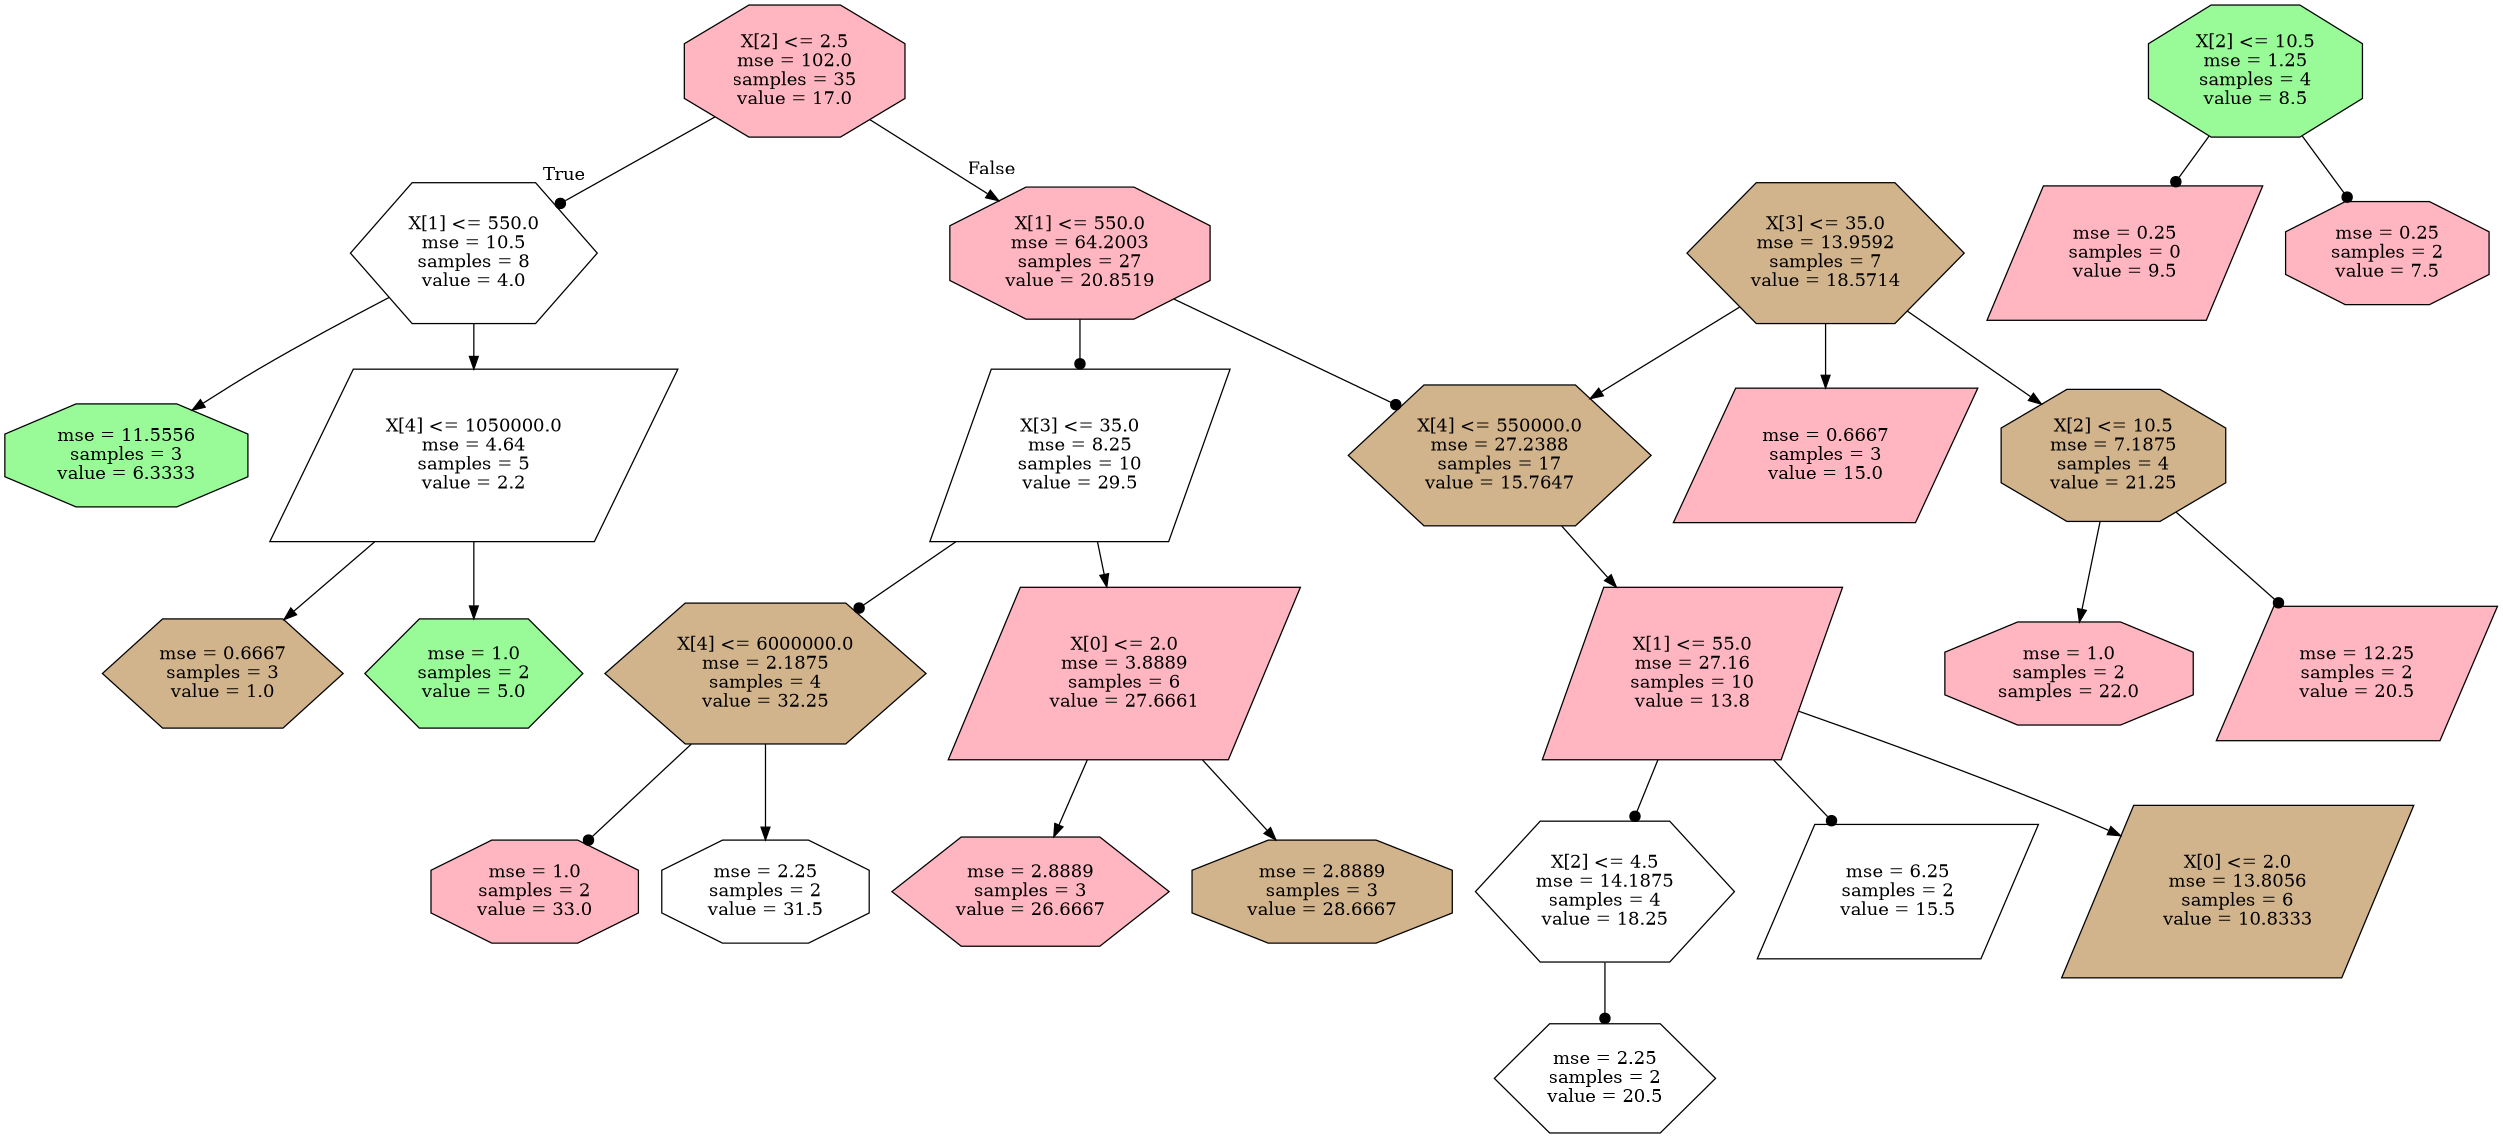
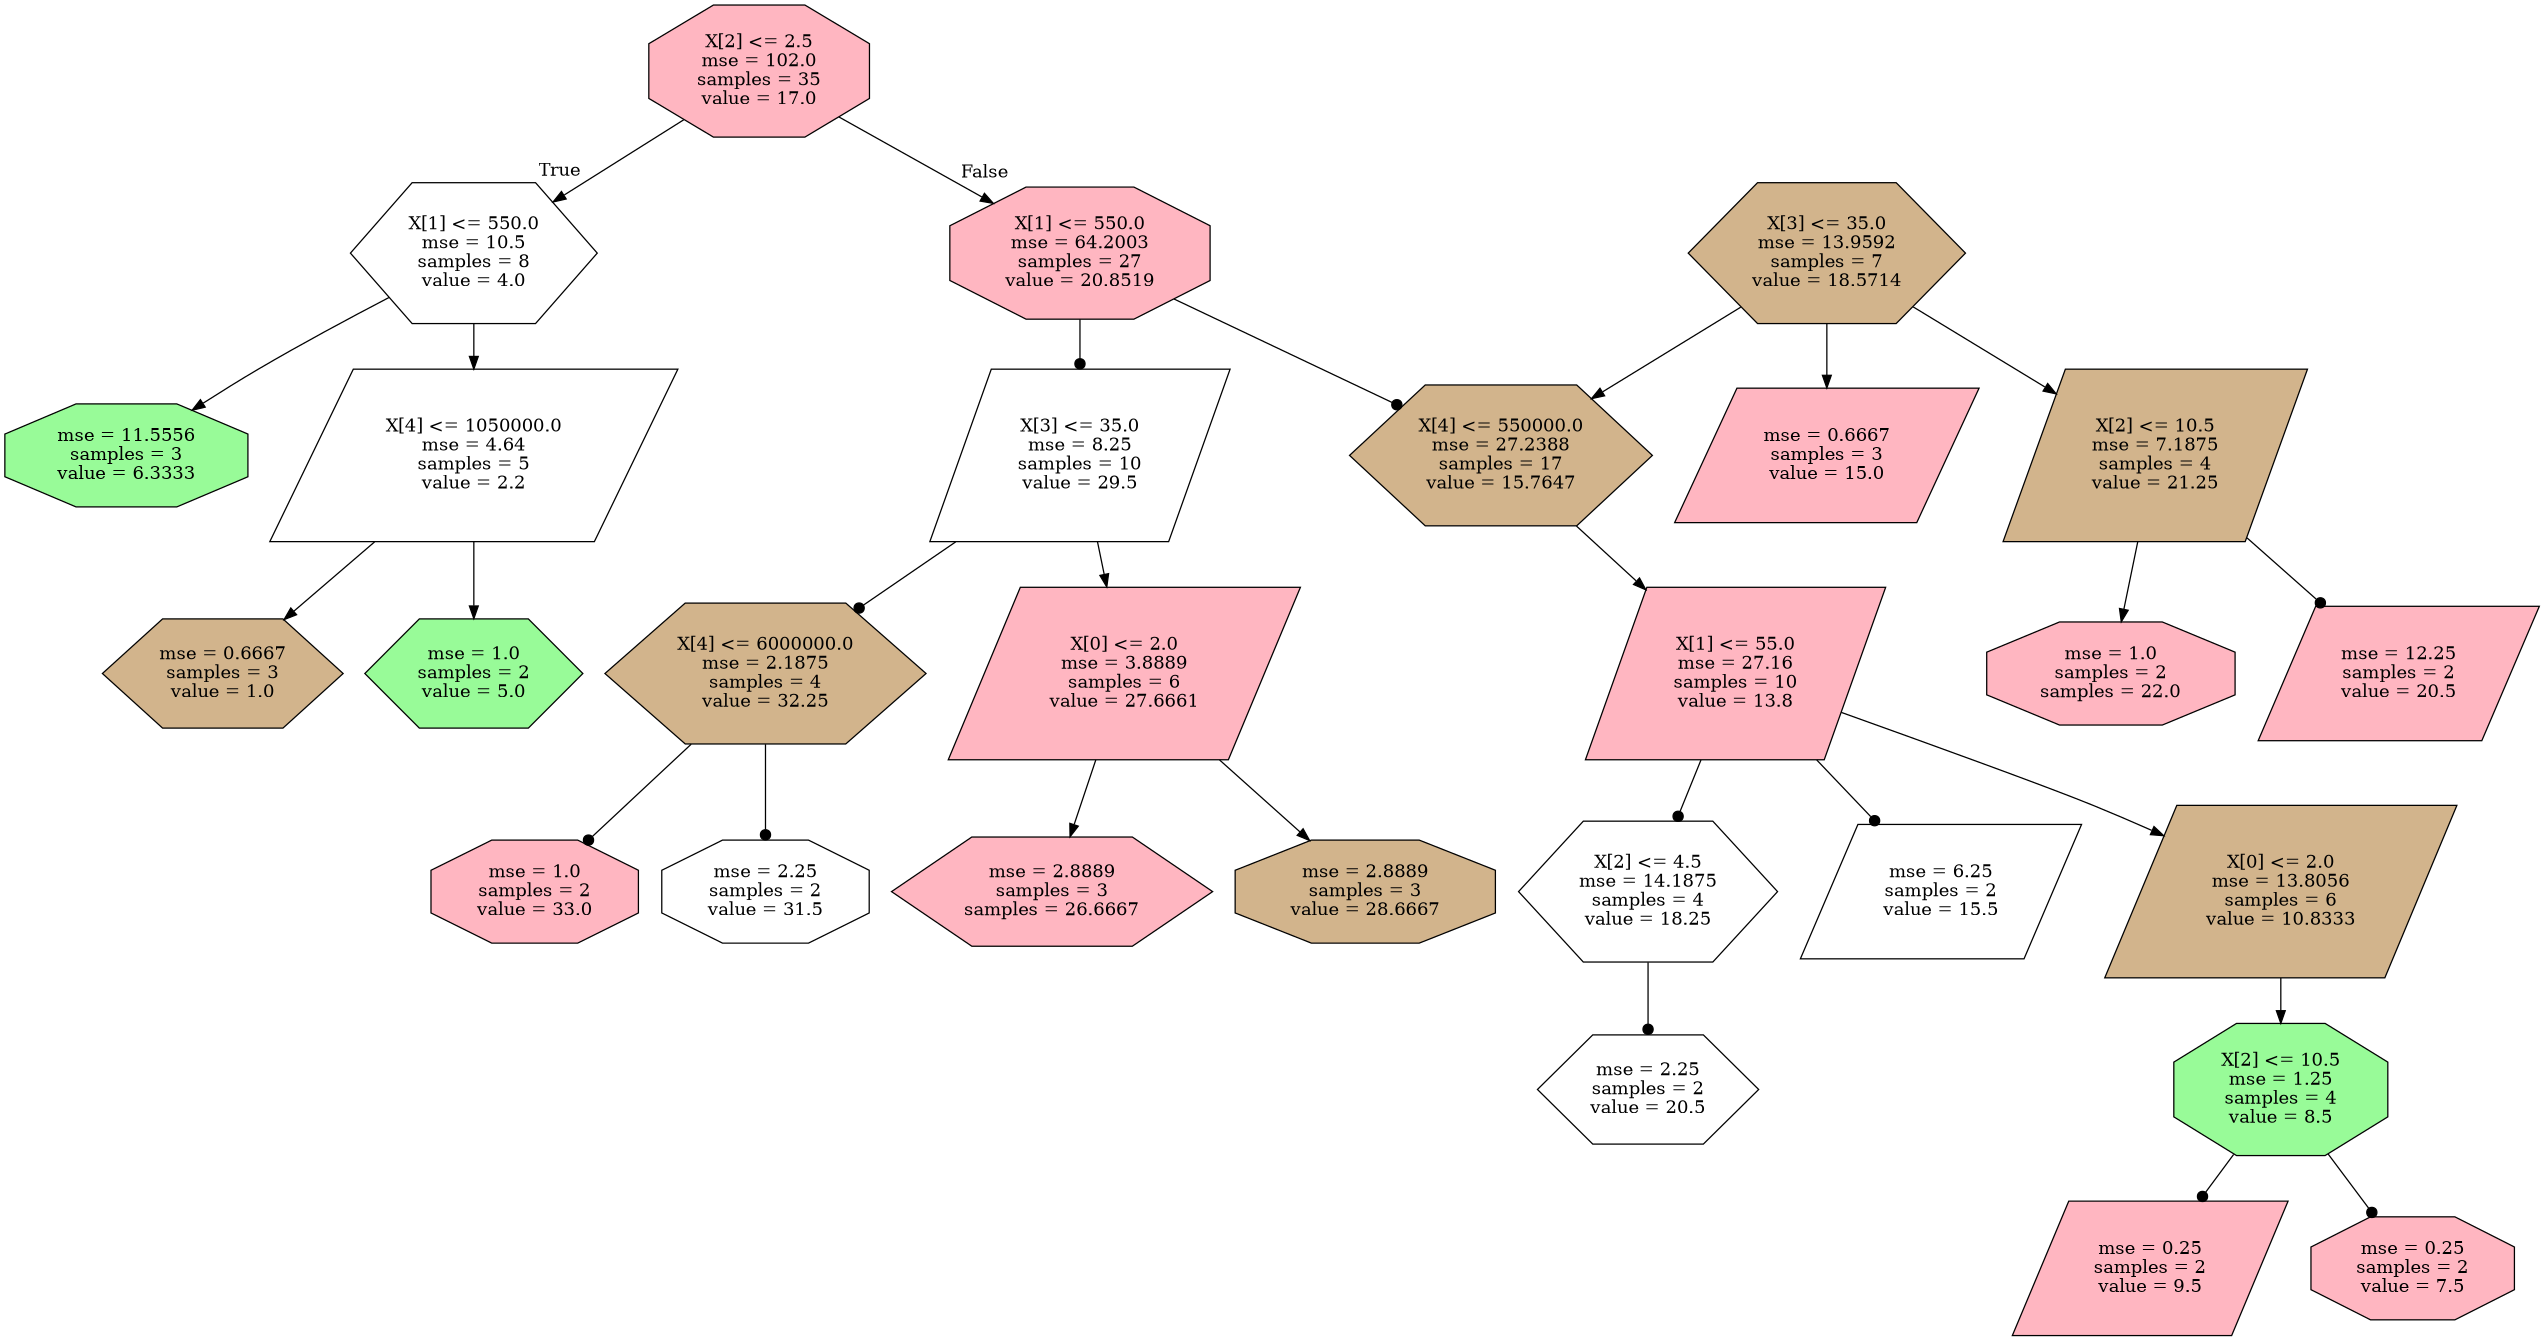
edge "X[2] <= 2.5 mse = 102.0 samples = 35 value = 17.0" -> "X[1] <= 550.0 mse = 10.5 samples = 8 value = 4.0": arrowhead dot -> normal
node "mse = 0.25 samples = 0 value = 9.5": label "mse = 0.25 samples = 0 value = 9.5" -> "mse = 0.25 samples = 2 value = 9.5"
node "X[2] <= 10.5 mse = 7.1875 samples = 4 value = 21.25": shape octagon -> parallelogram
edge "X[4] <= 6000000.0 mse = 2.1875 samples = 4 value = 32.25" -> "mse = 2.25 samples = 2 value = 31.5": arrowhead normal -> dot
node "mse = 2.8889 samples = 3 value = 26.6667": label "mse = 2.8889 samples = 3 value = 26.6667" -> "mse = 2.8889 samples = 3 samples = 26.6667"
edge "X[0] <= 2.0 mse = 13.8056 samples = 6 value = 10.8333" -> "X[2] <= 10.5 mse = 1.25 samples = 4 value = 8.5": added
